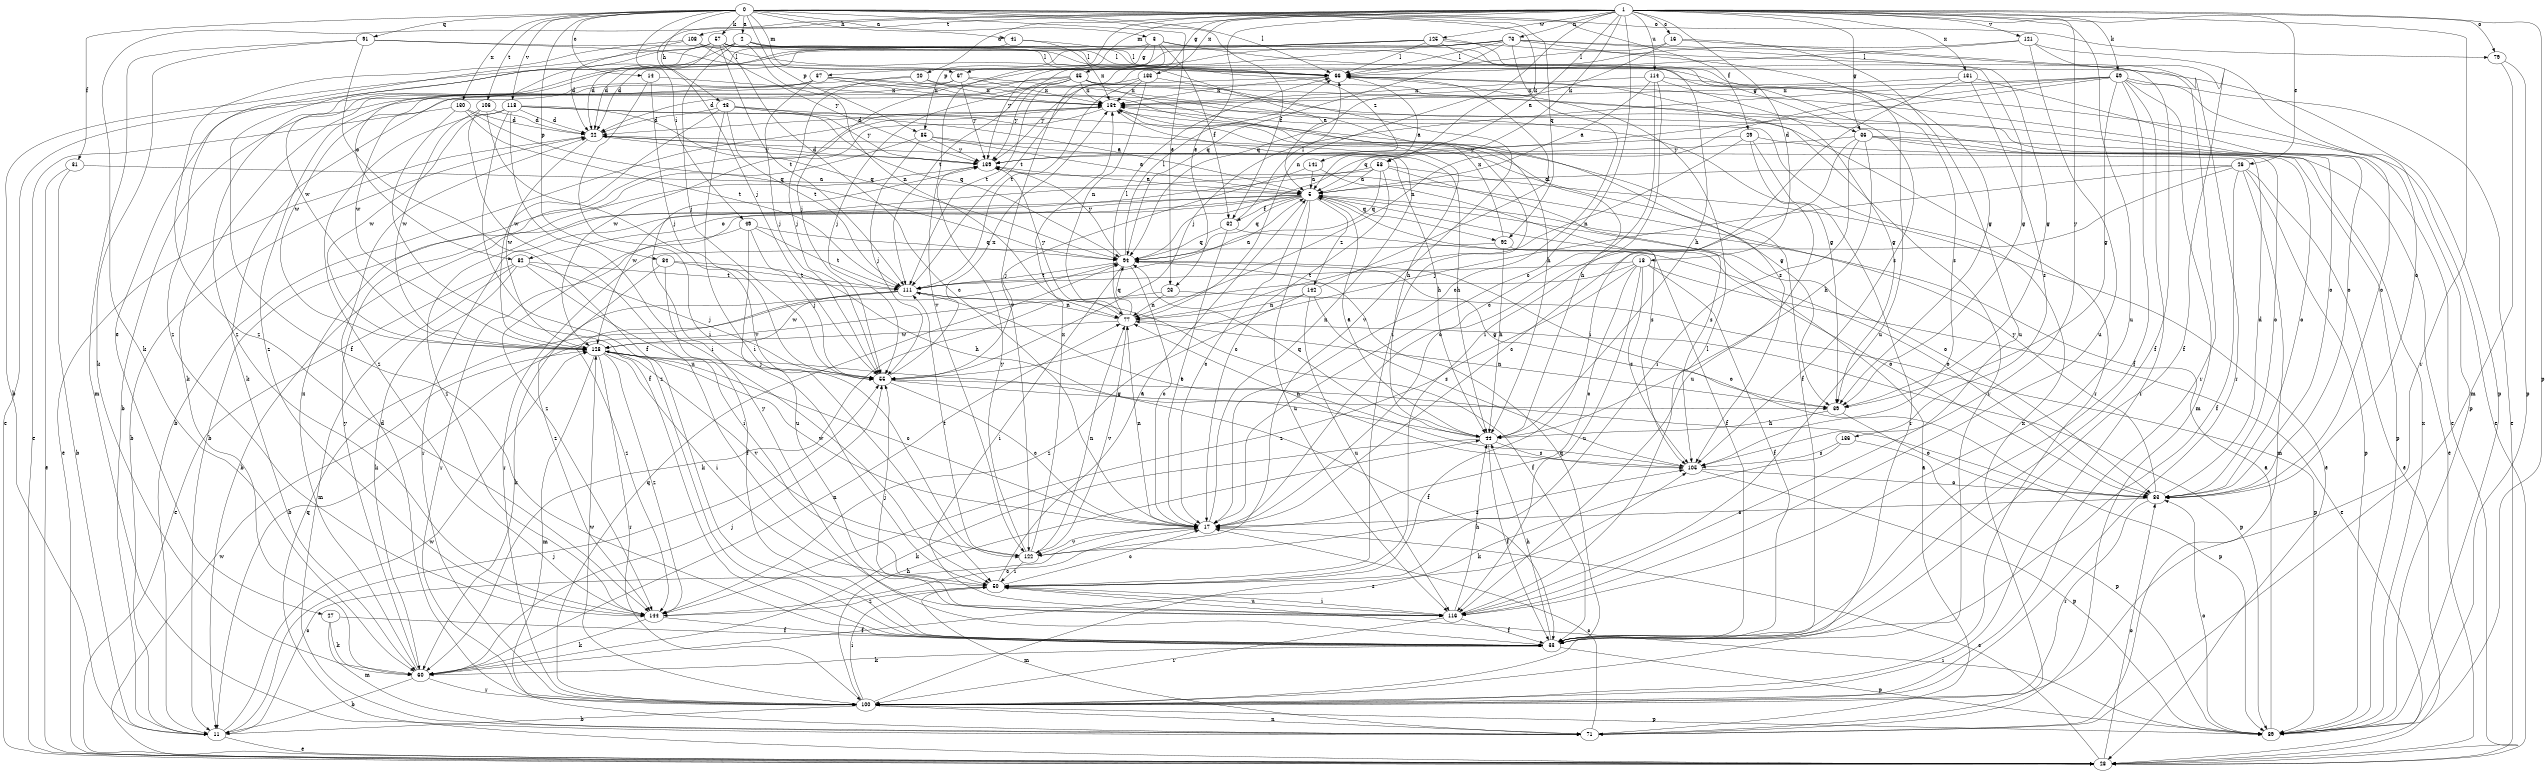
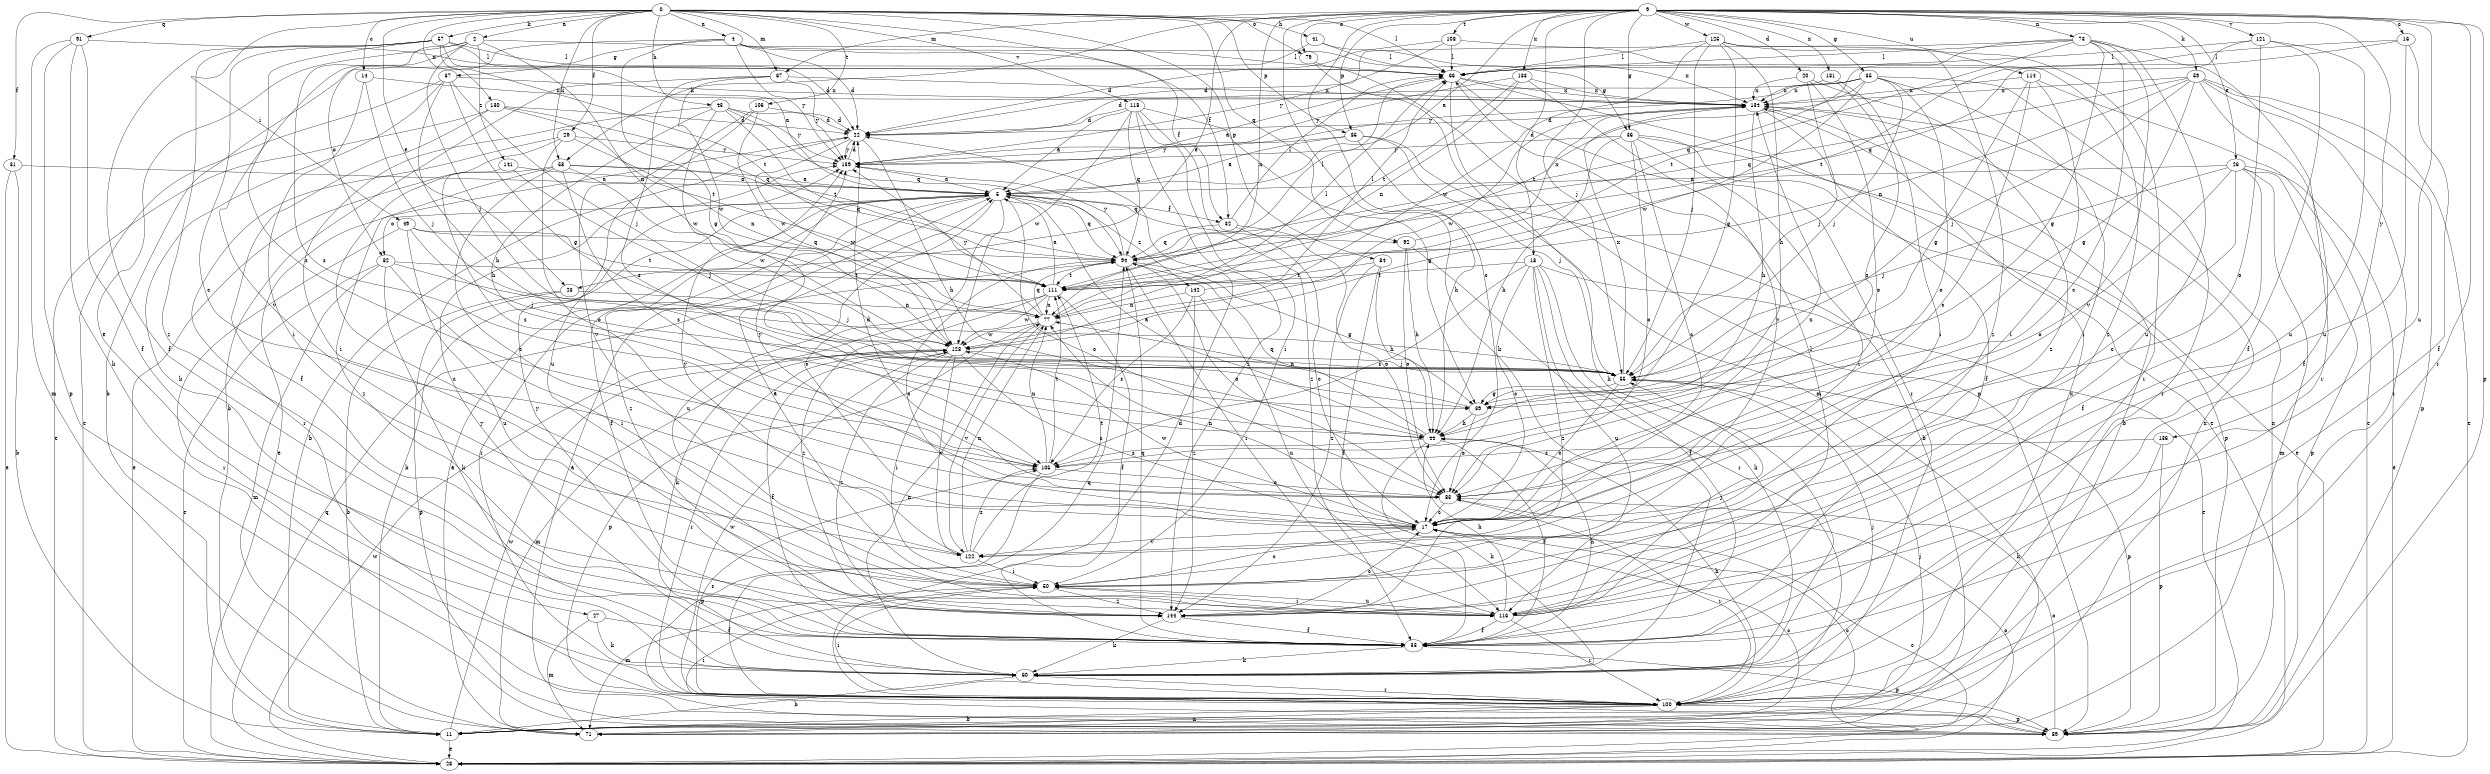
node "1": label "1" -> "9"
node "3": label "3" -> "4"
edge "131" -> "83": now "26" -> "83"
edge "114" -> "5": removed, label "a"
edge "122" -> "134": removed, label "x"
edge "59" -> "71": removed, label "m"
